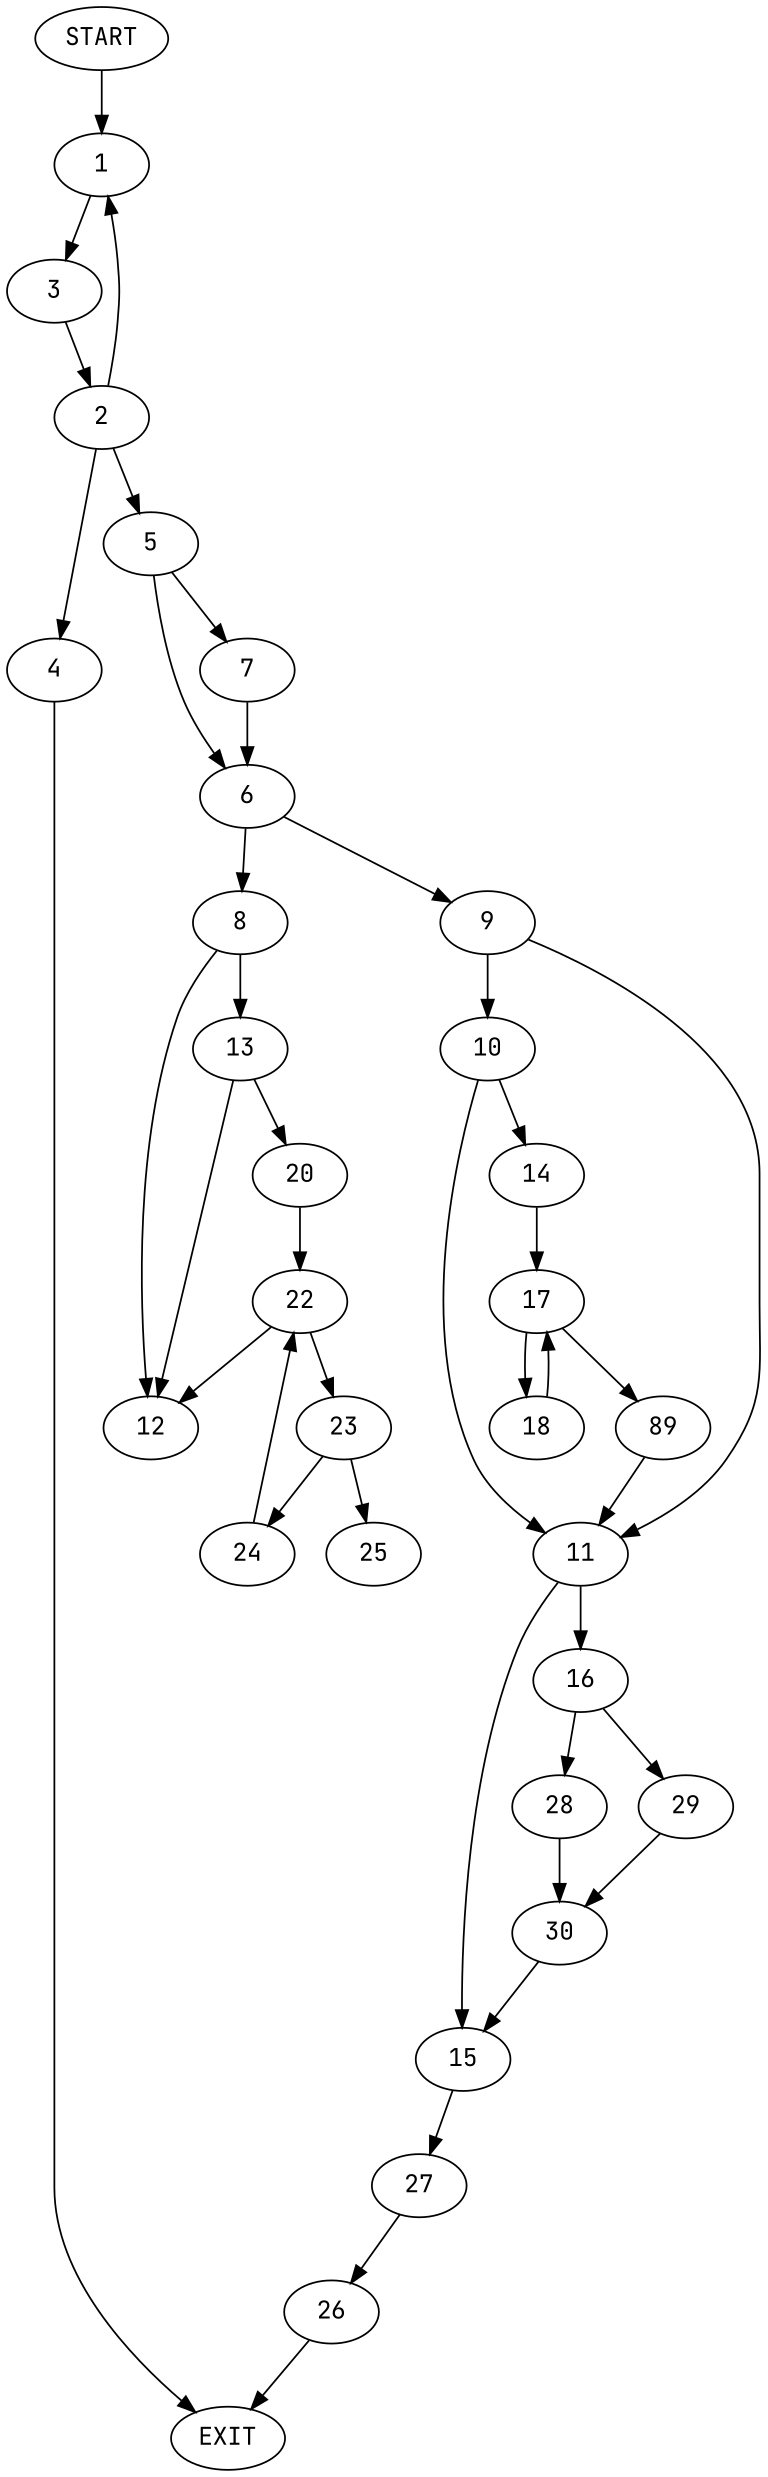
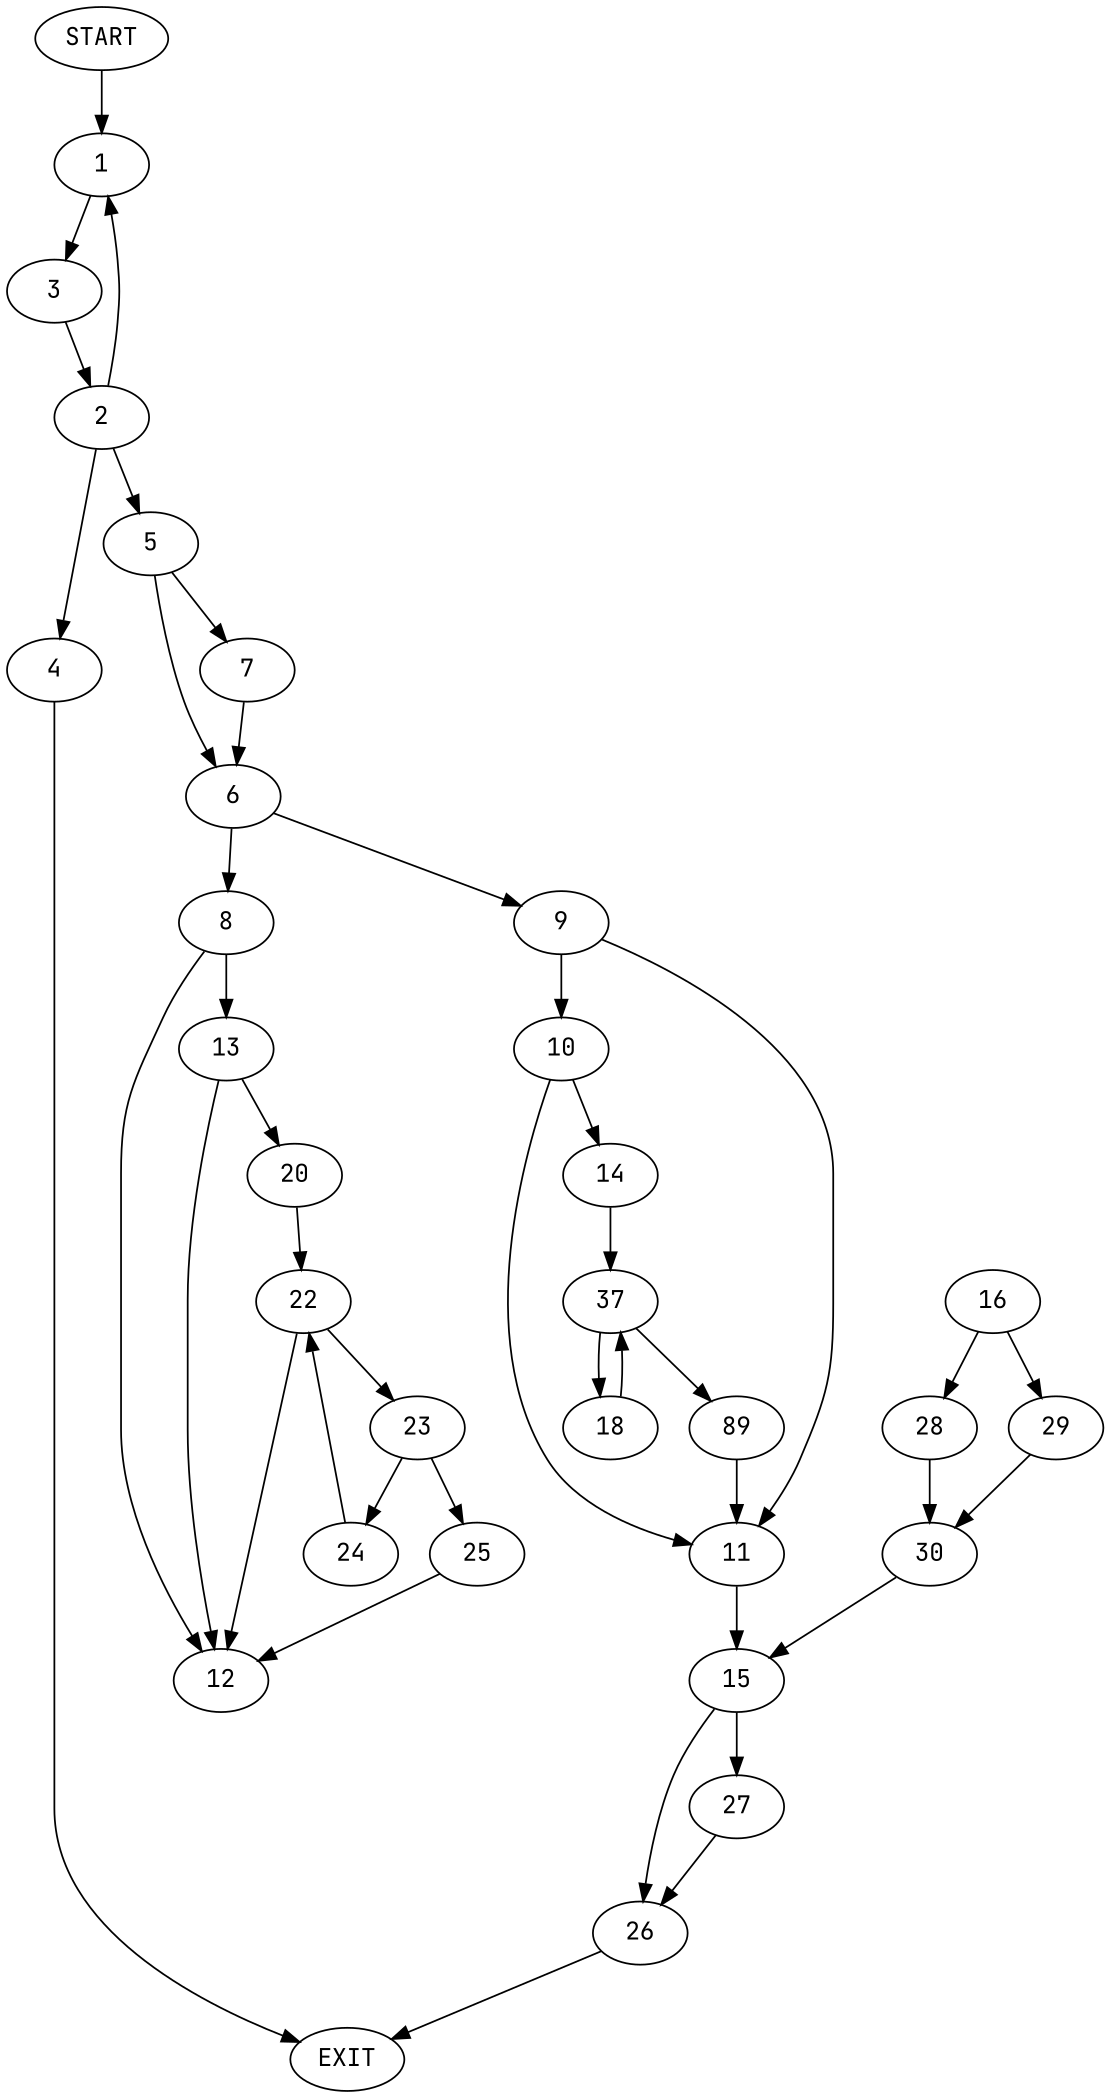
node "17": label "17" -> "37"
edge "11" -> "16": removed
edge "25" -> "12": added
edge "15" -> "26": added
